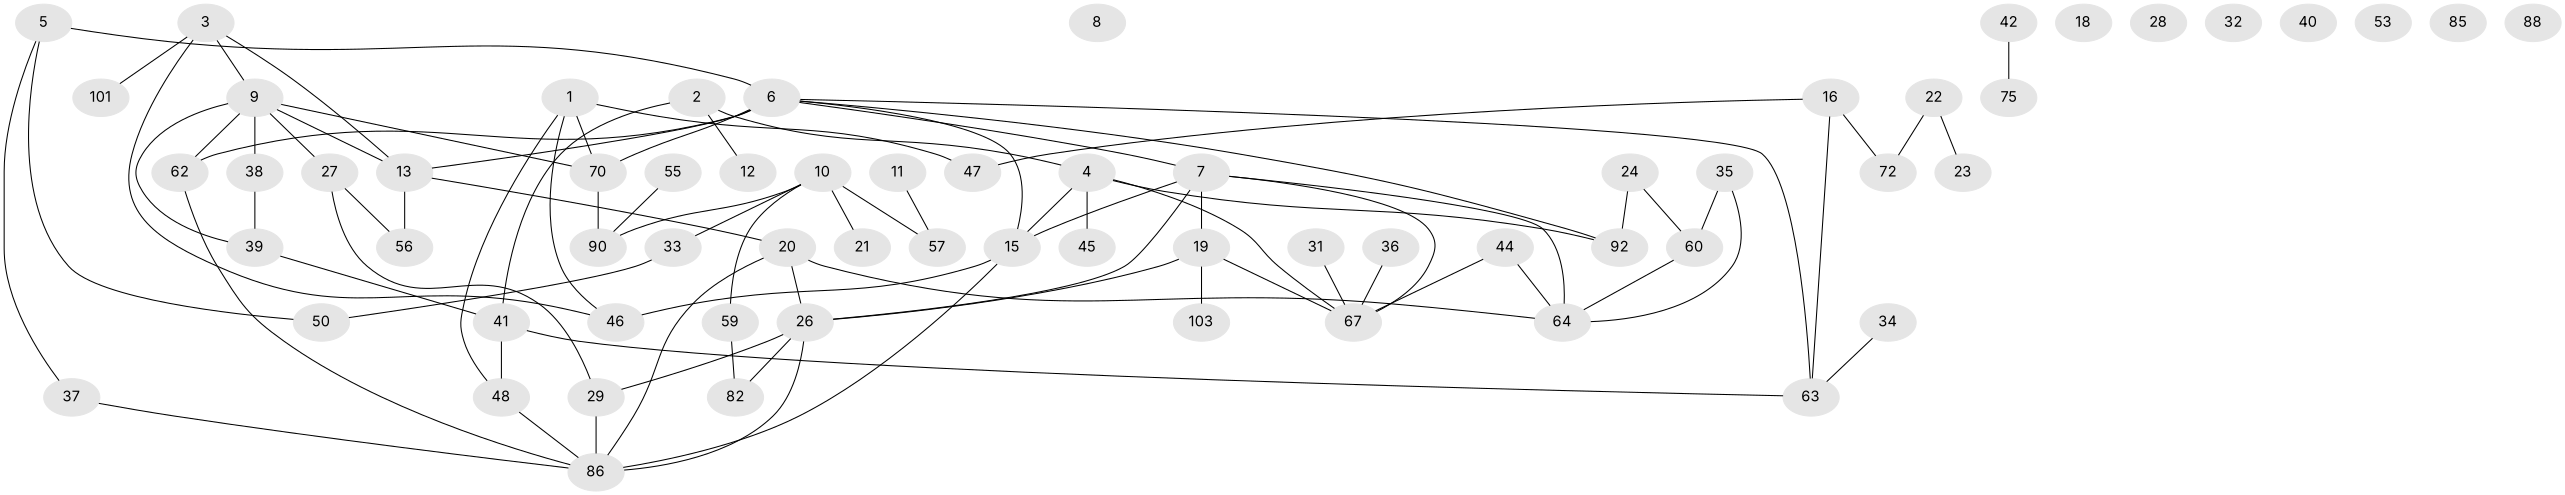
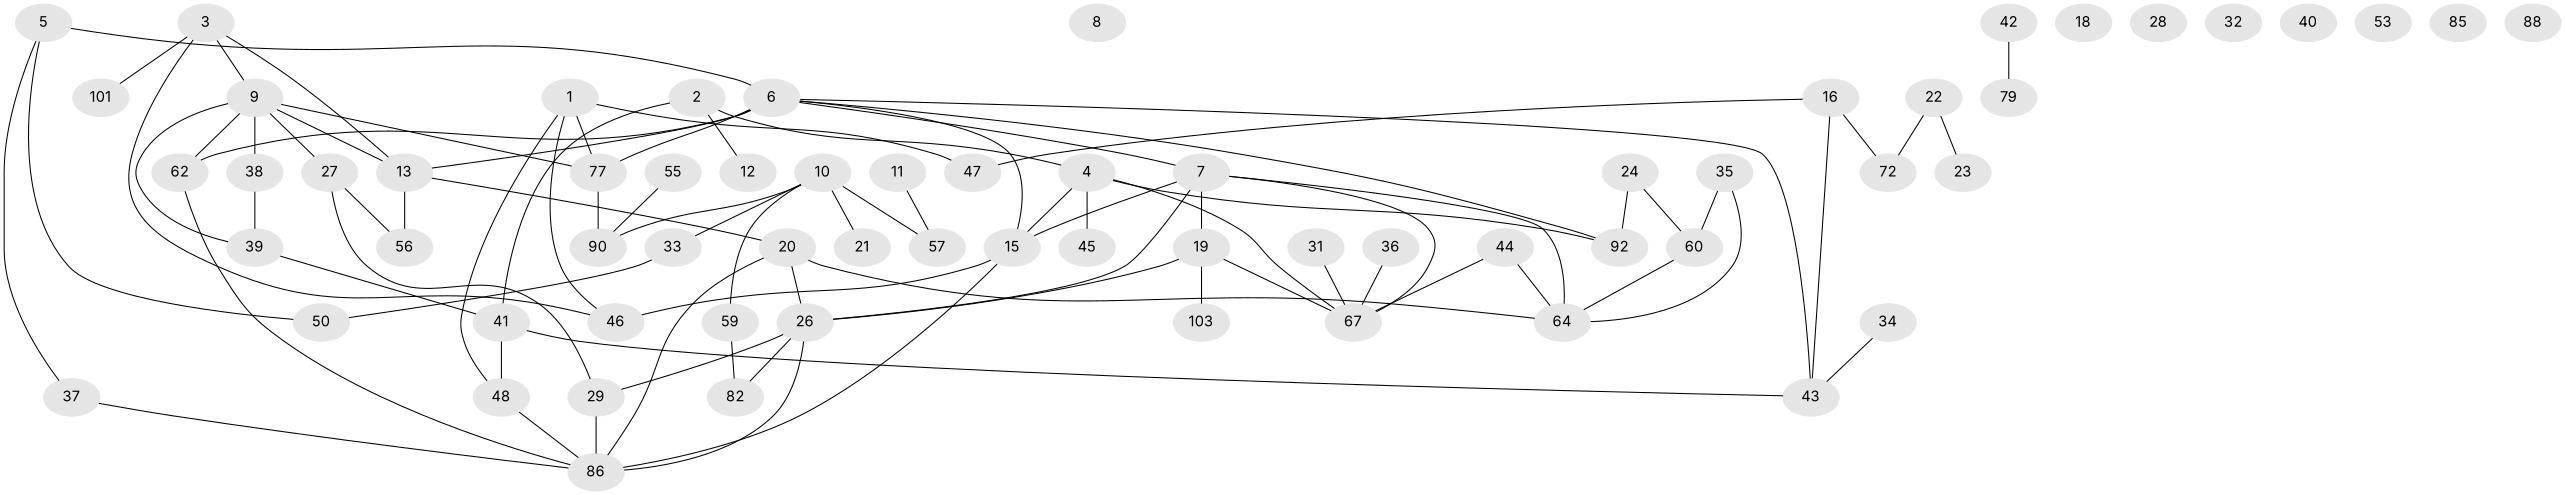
node "75": label "75" -> "79"
node "70": label "70" -> "77"
node "63": label "63" -> "43"
